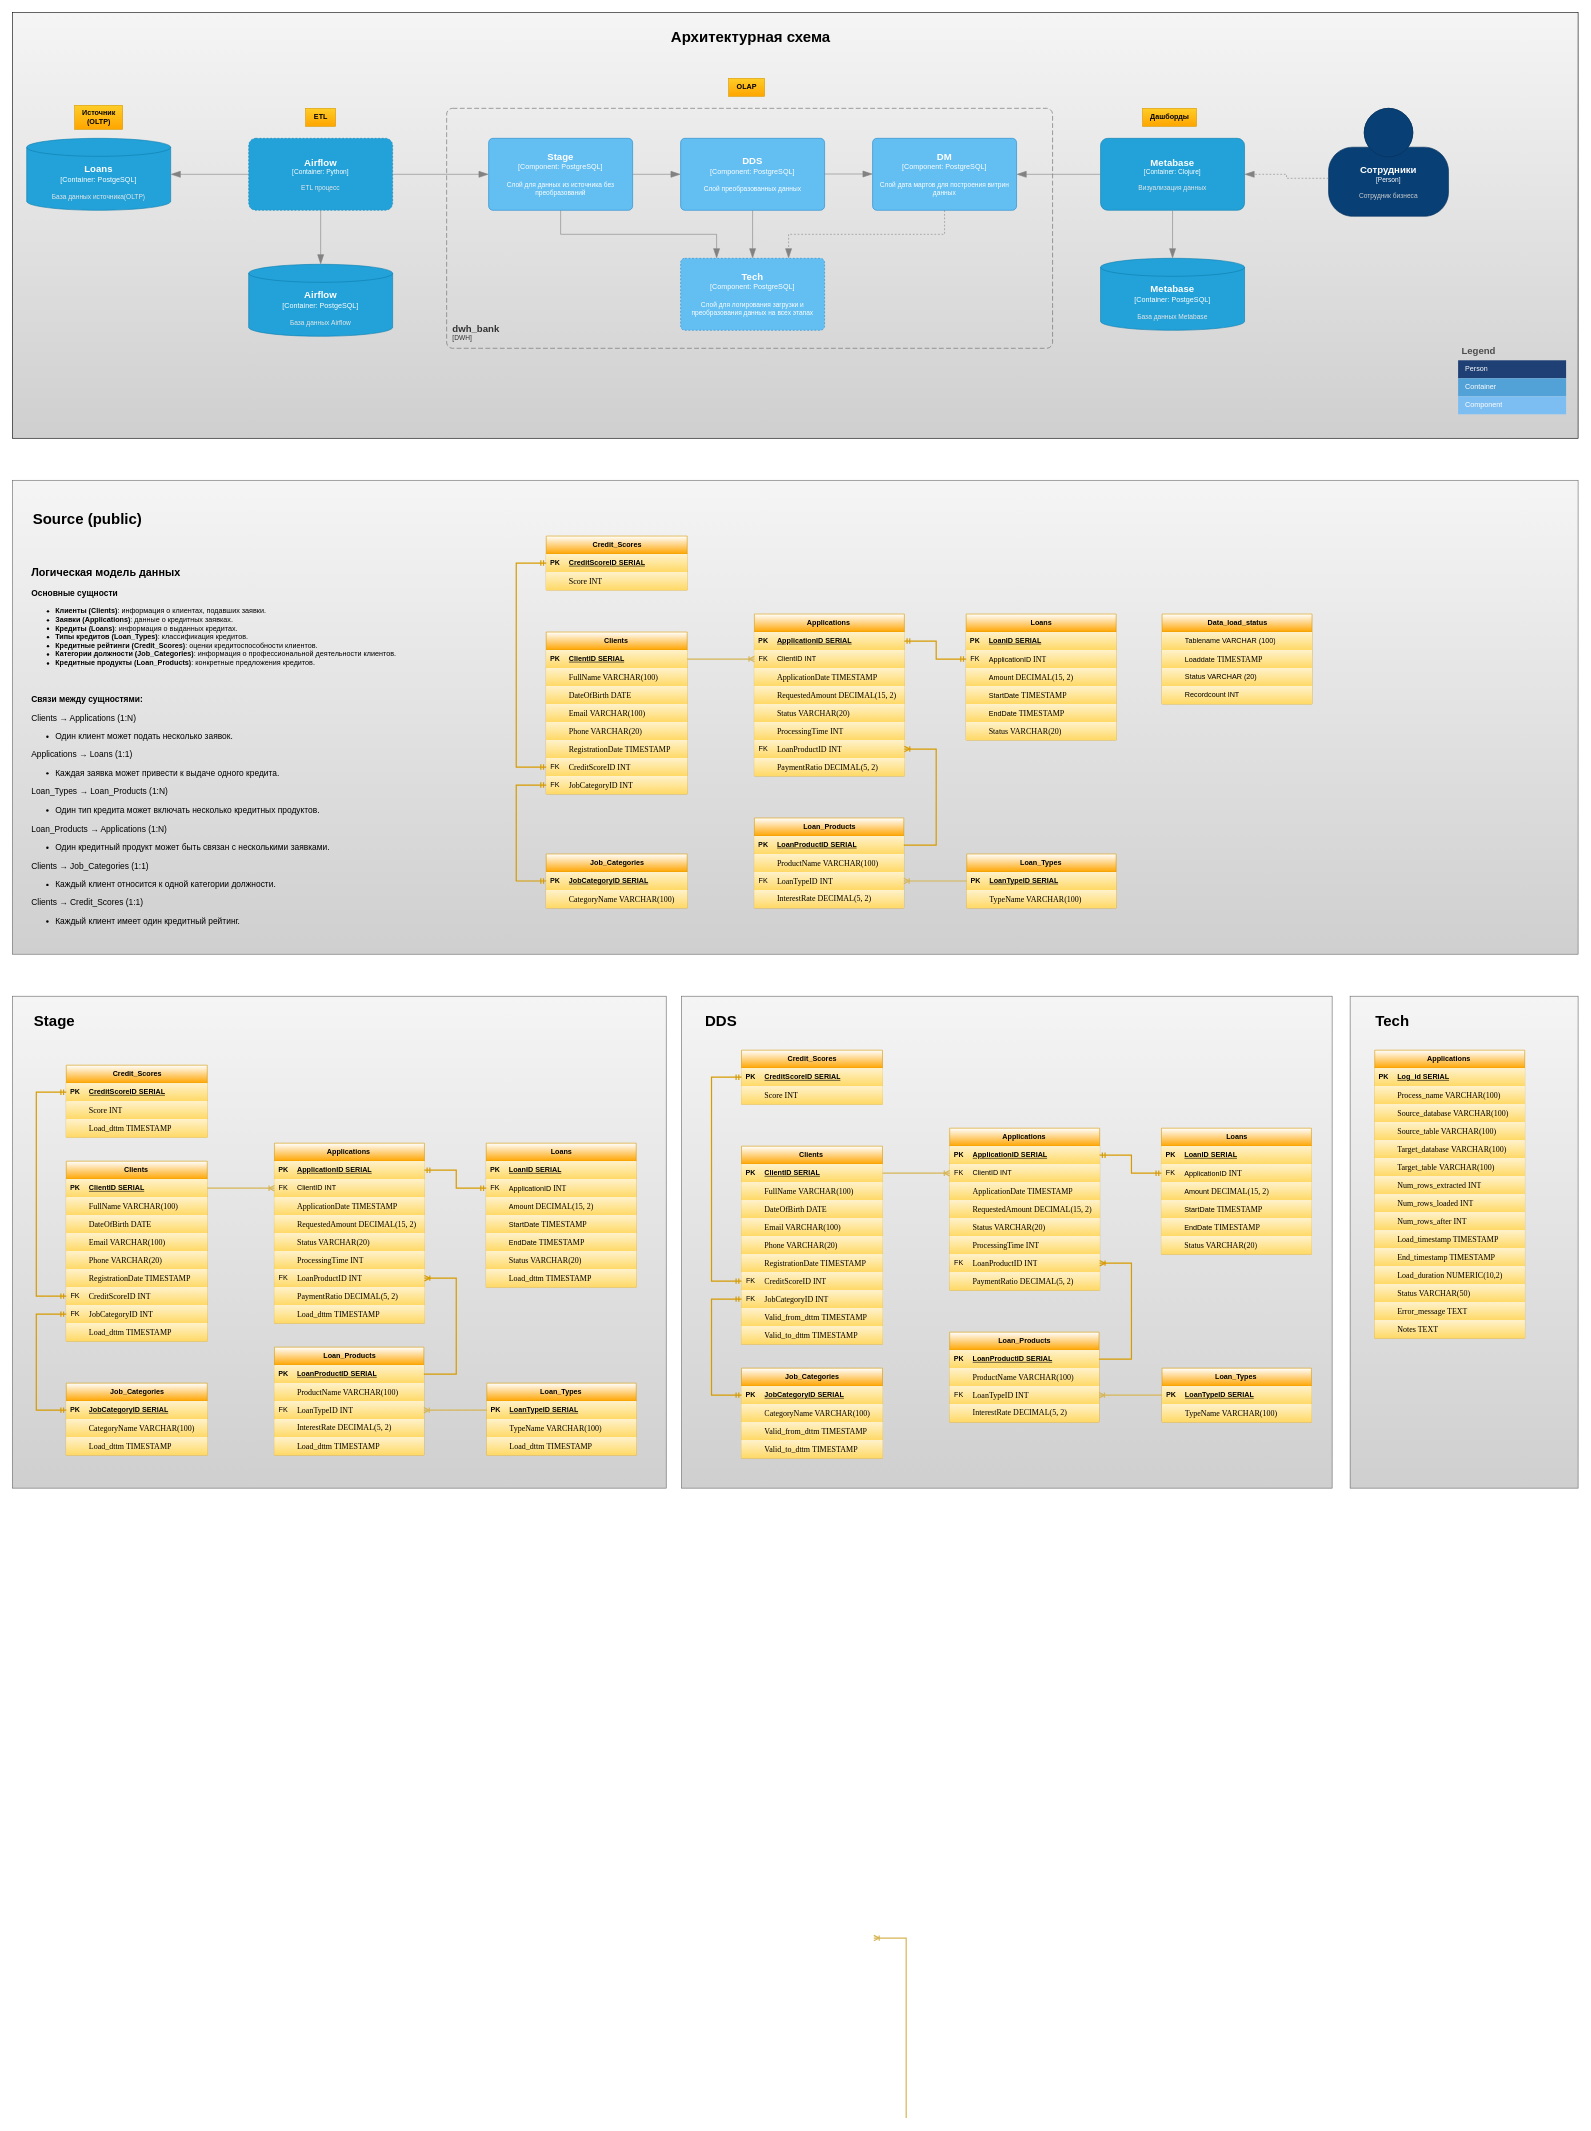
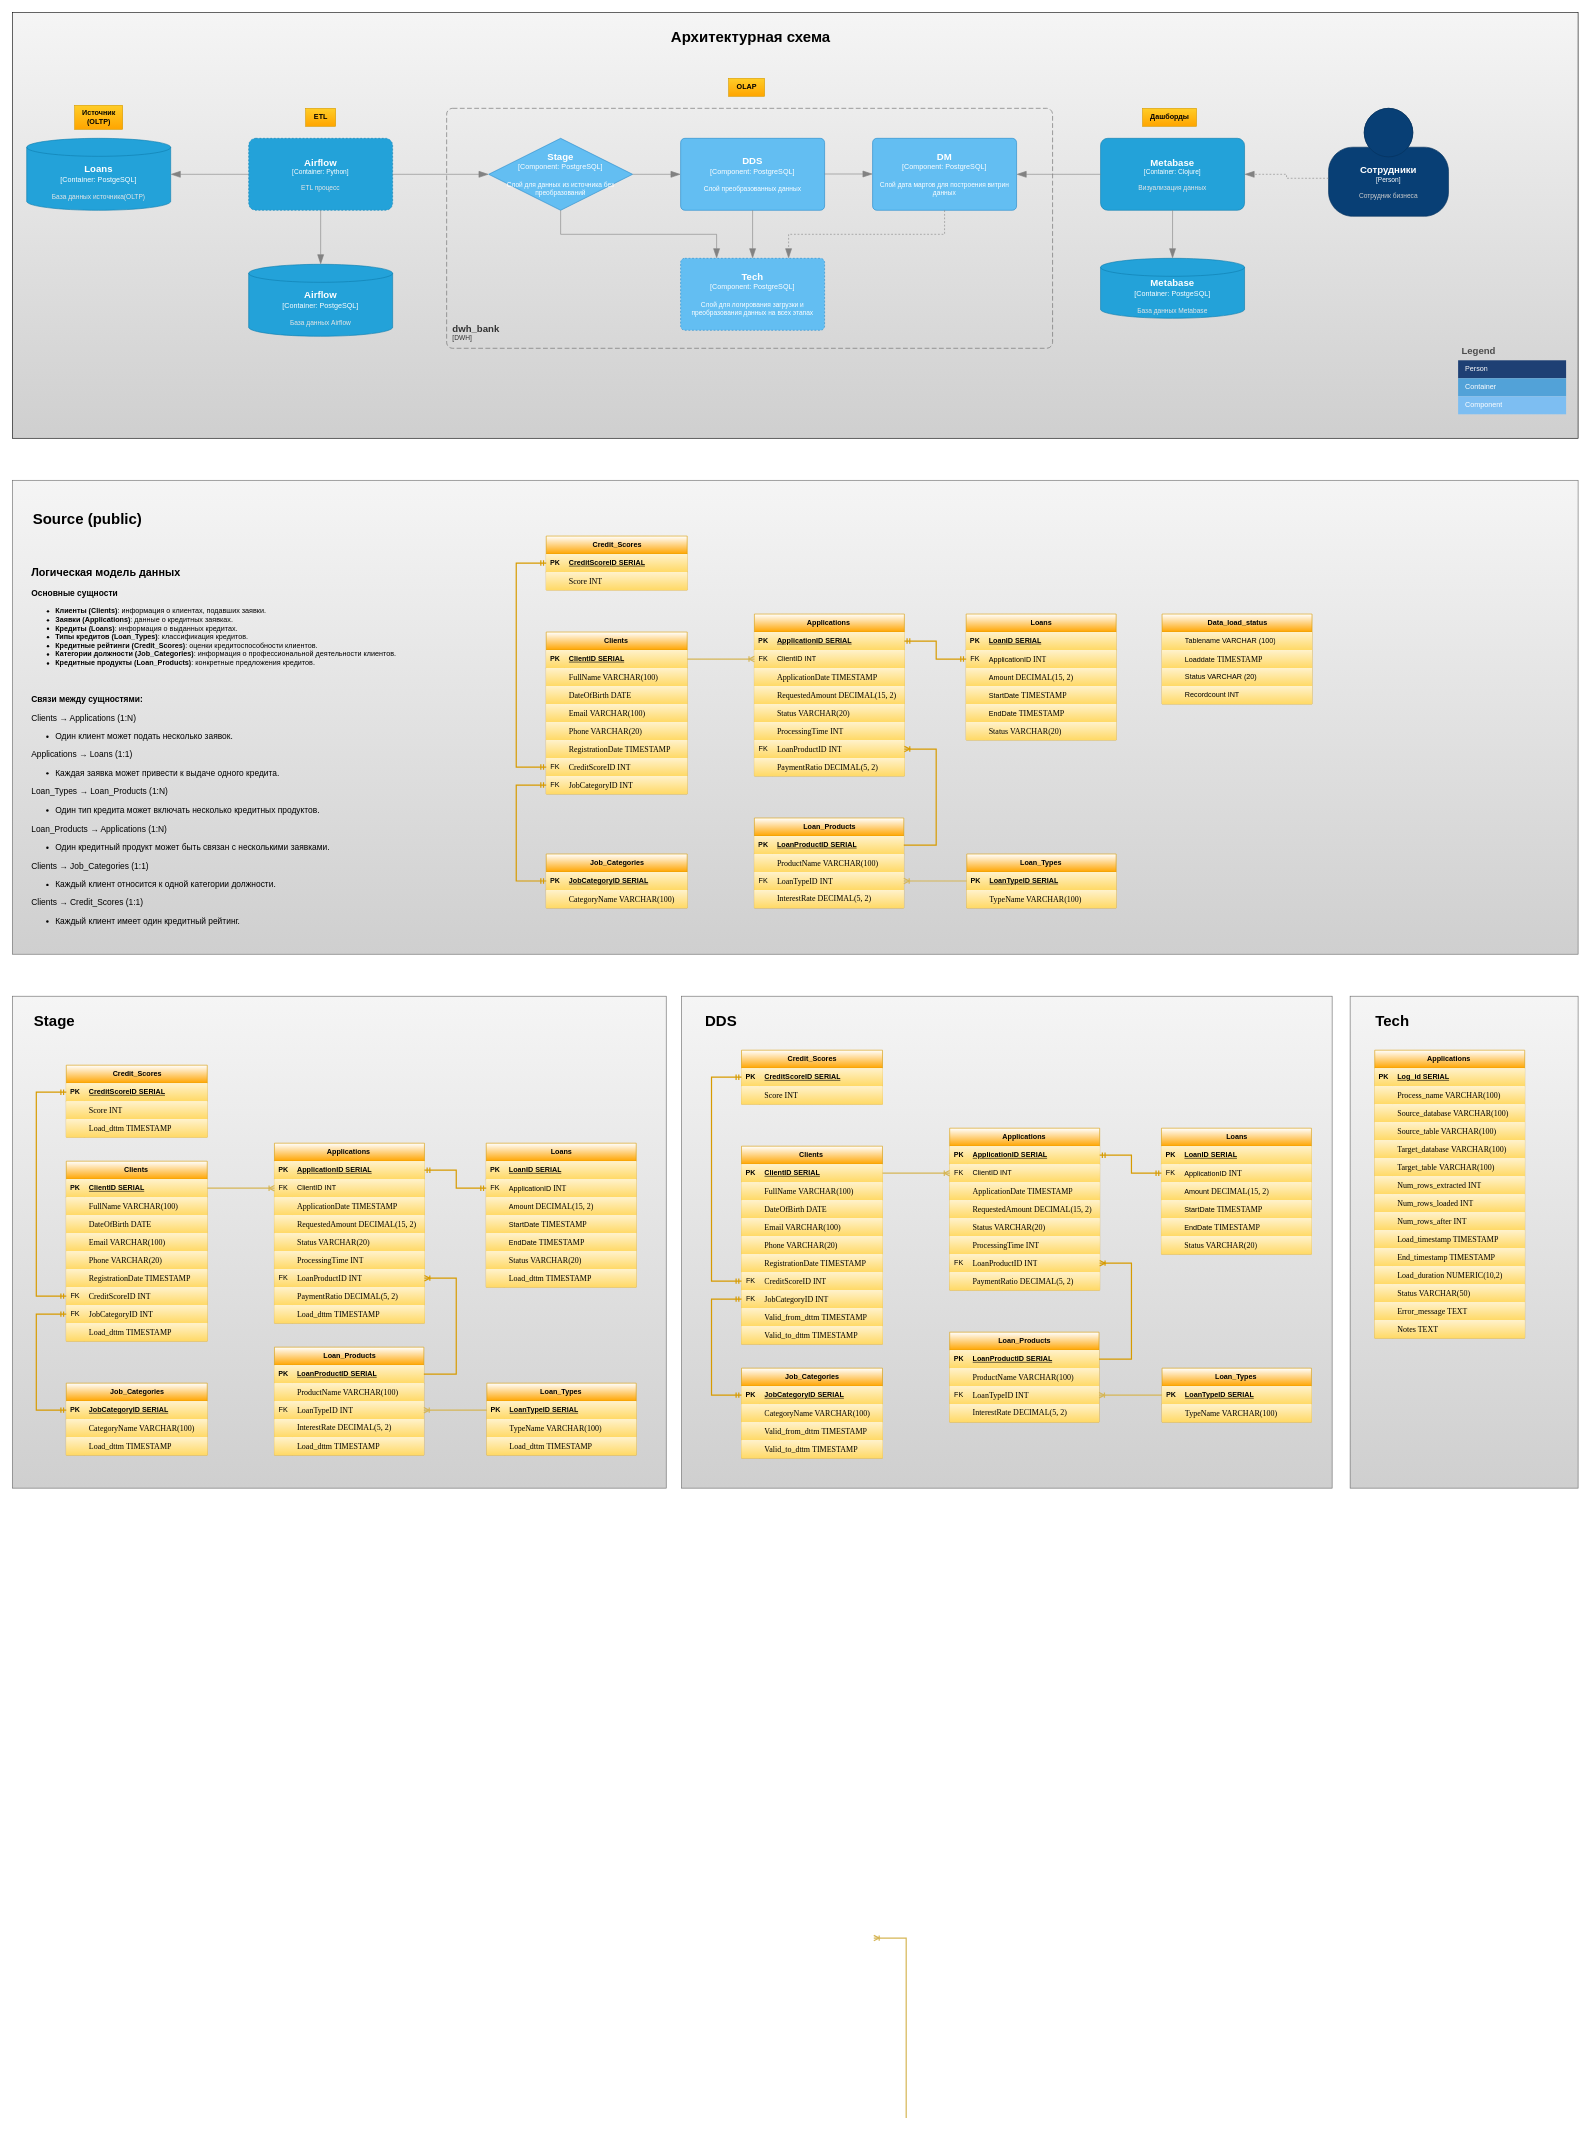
node "Stage [Component: PostgreSQL] Слой для данных из источника без преобразований": shape rounded rectangle -> diamond
node "Metabase [Container: PostgeSQL] База данных Metabase": size 144x72 -> 144x60
